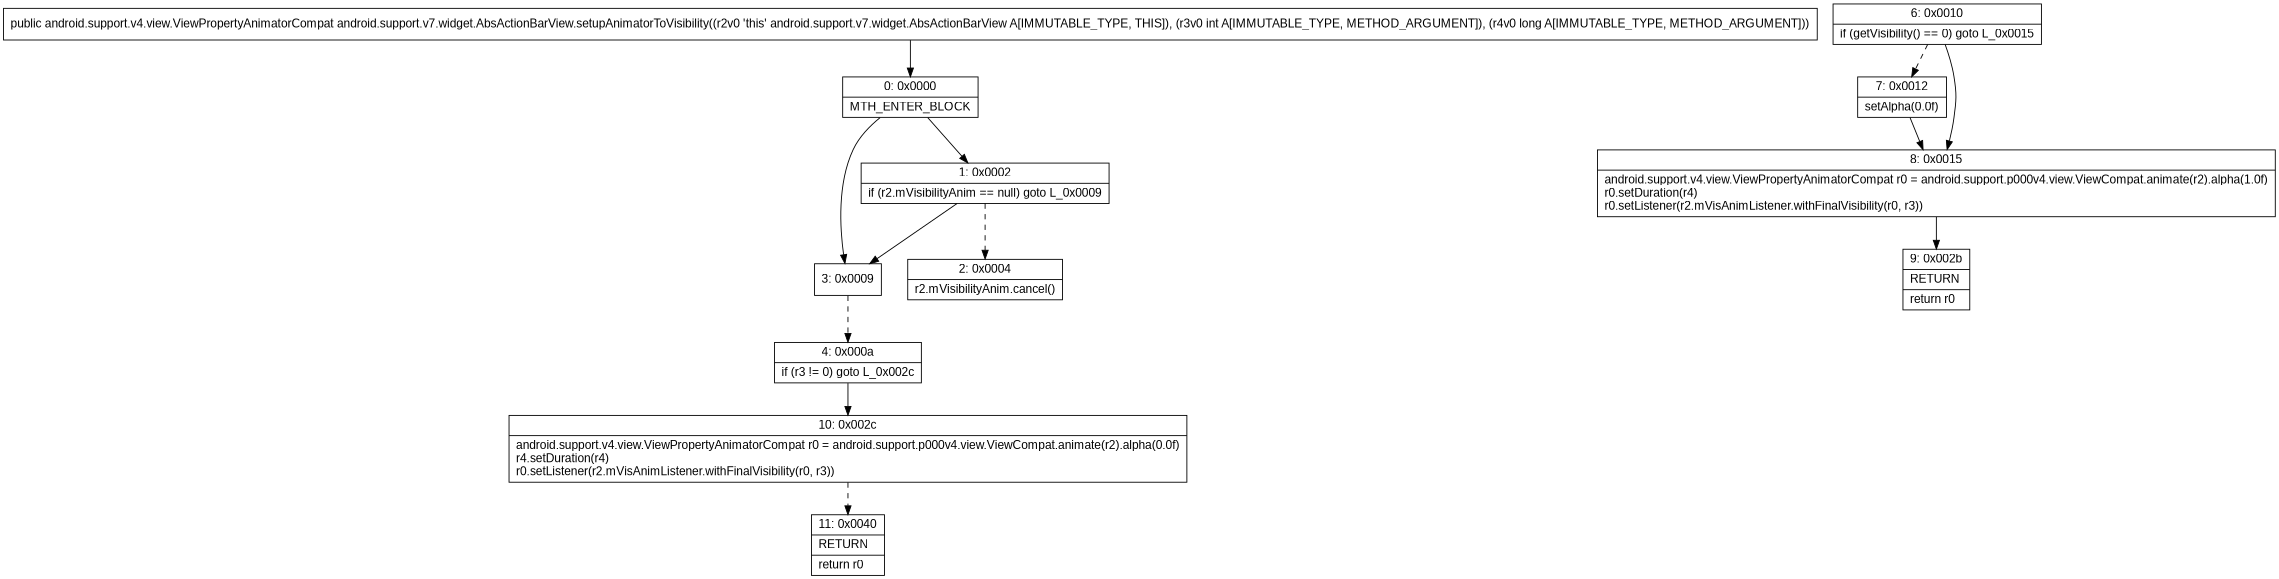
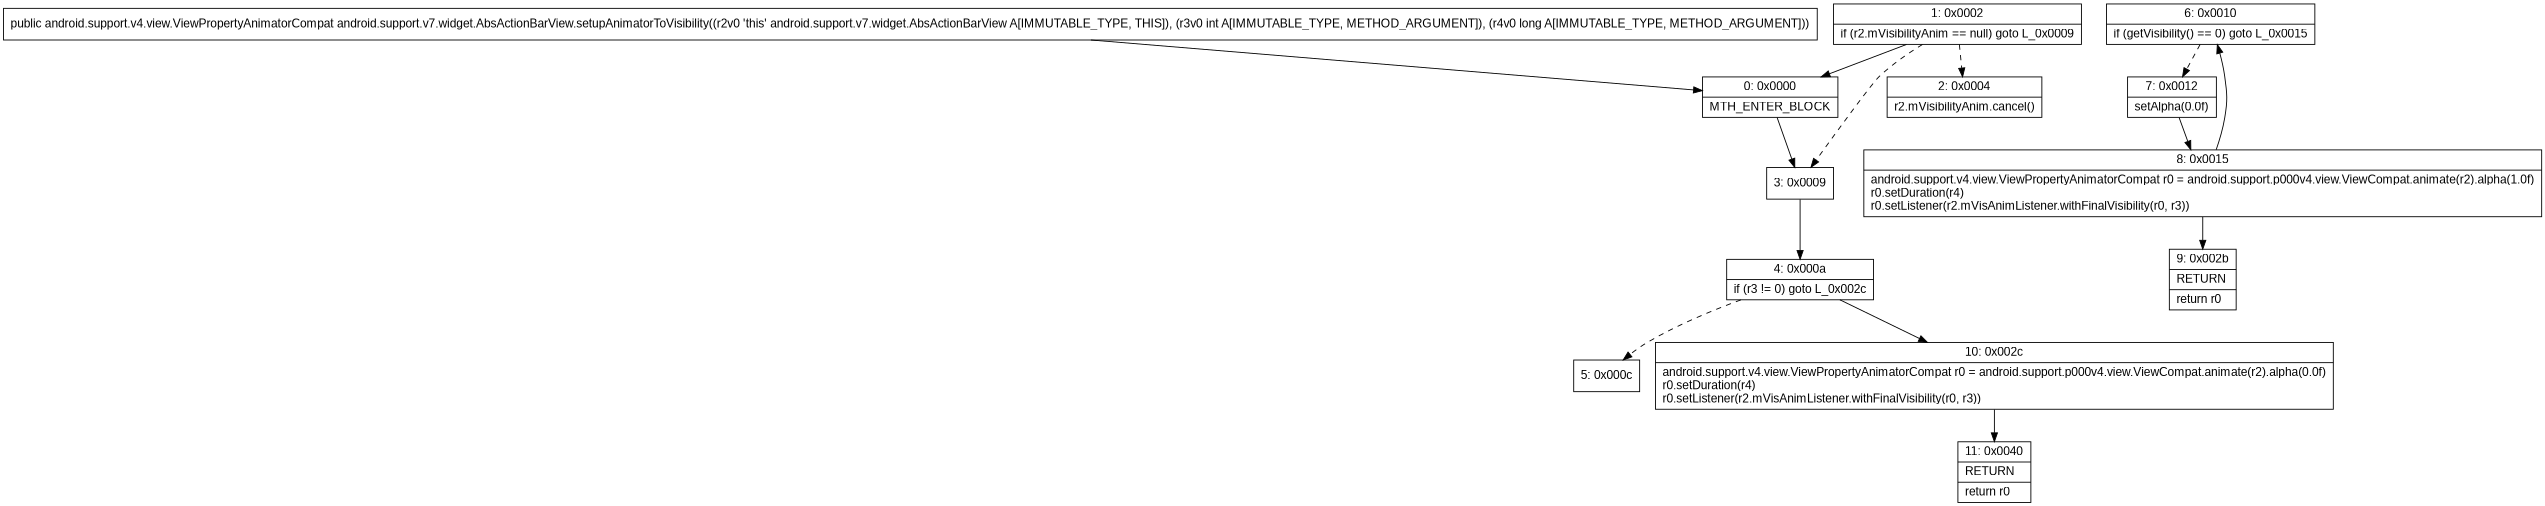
edge "6: 0x0010" -> "8: 0x0015": reversed
edge "0: 0x0000" -> "1: 0x0002": reversed
edge "1: 0x0002" -> "3: 0x0009": style solid -> dashed
edge "3: 0x0009" -> "4: 0x000a": style dashed -> solid
node "5: 0x000c": added
node "10: 0x002c": text "r4.setDuration(r4)" -> "r0.setDuration(r4)"
edge "10: 0x002c" -> "11: 0x0040": style dashed -> solid
